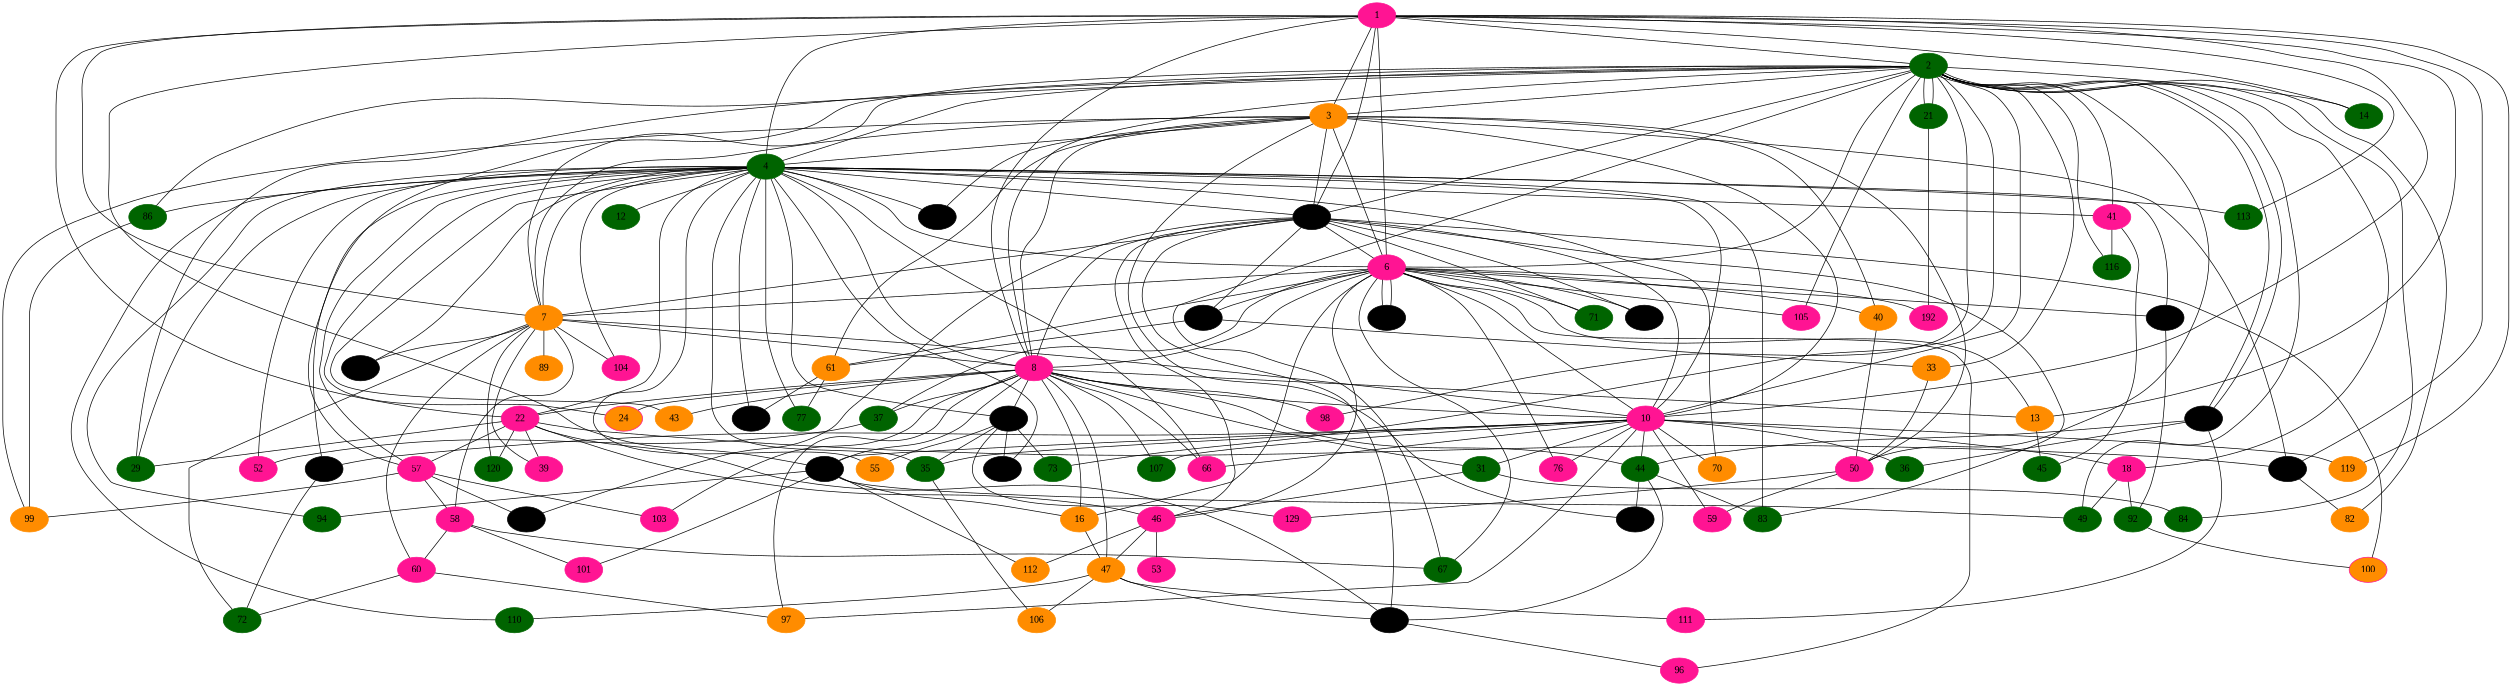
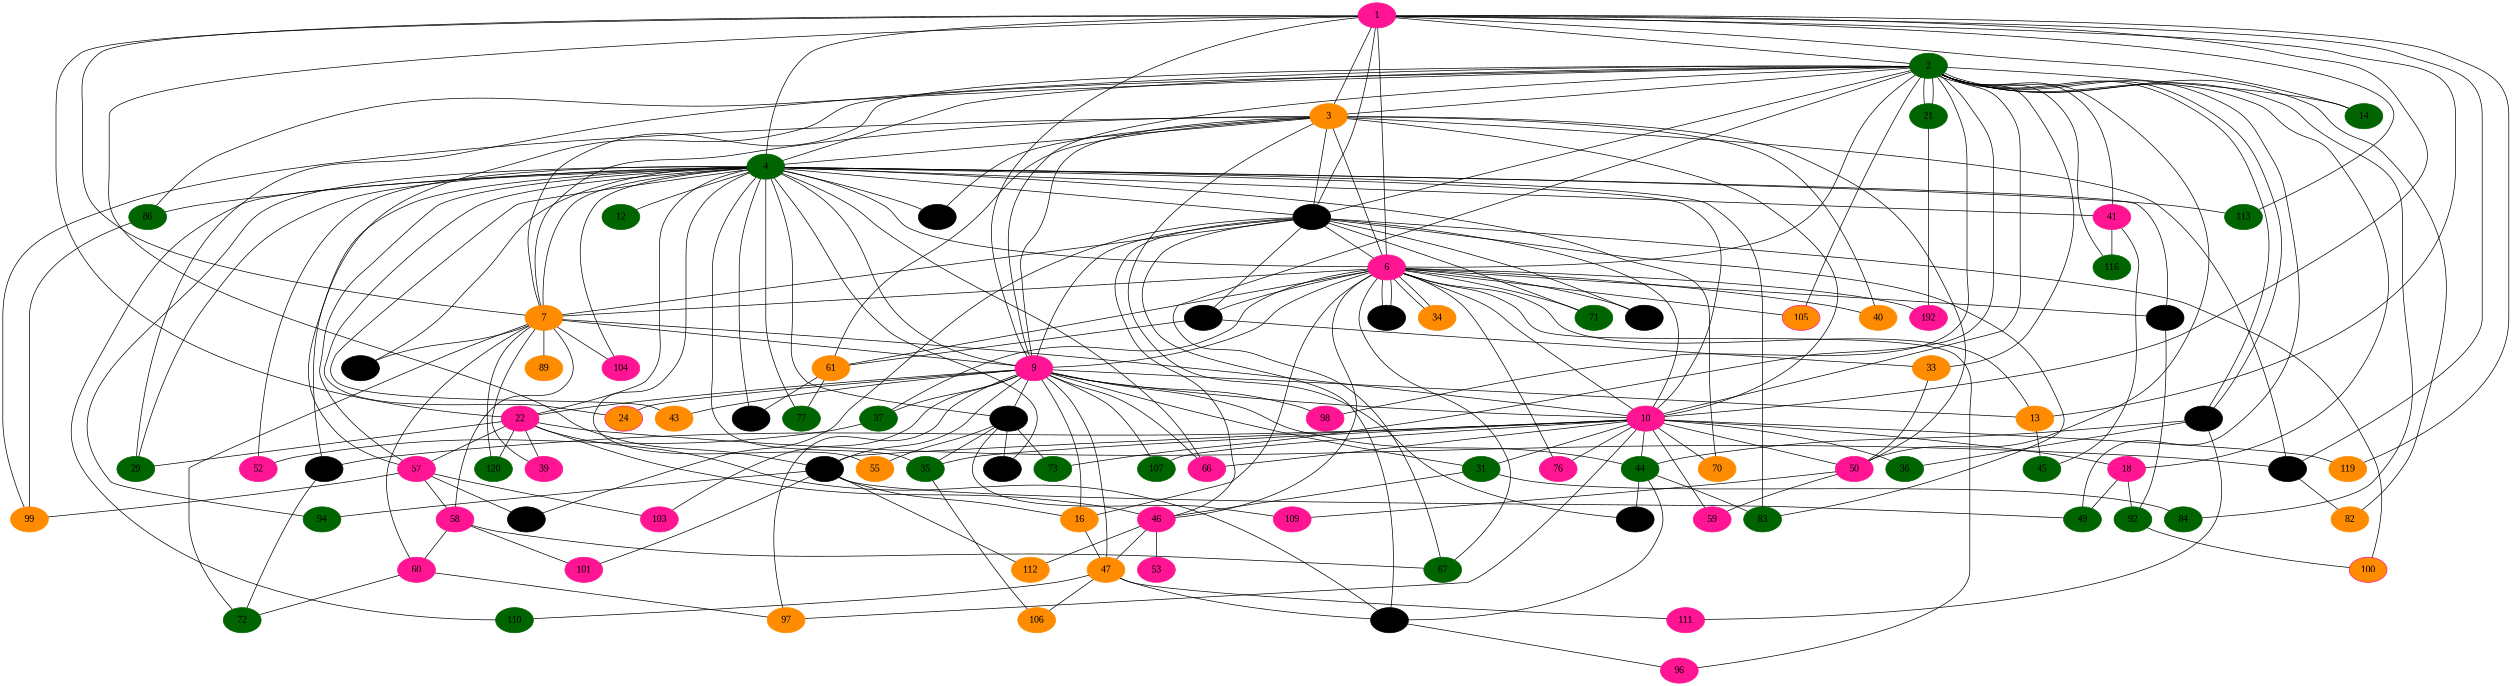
node "34": added
node "105": fillcolor deeppink -> darkorange
node "8": label "8" -> "9"
edge "40" -- "50": now "10" -- "50"
node "129": label "129" -> "109"
